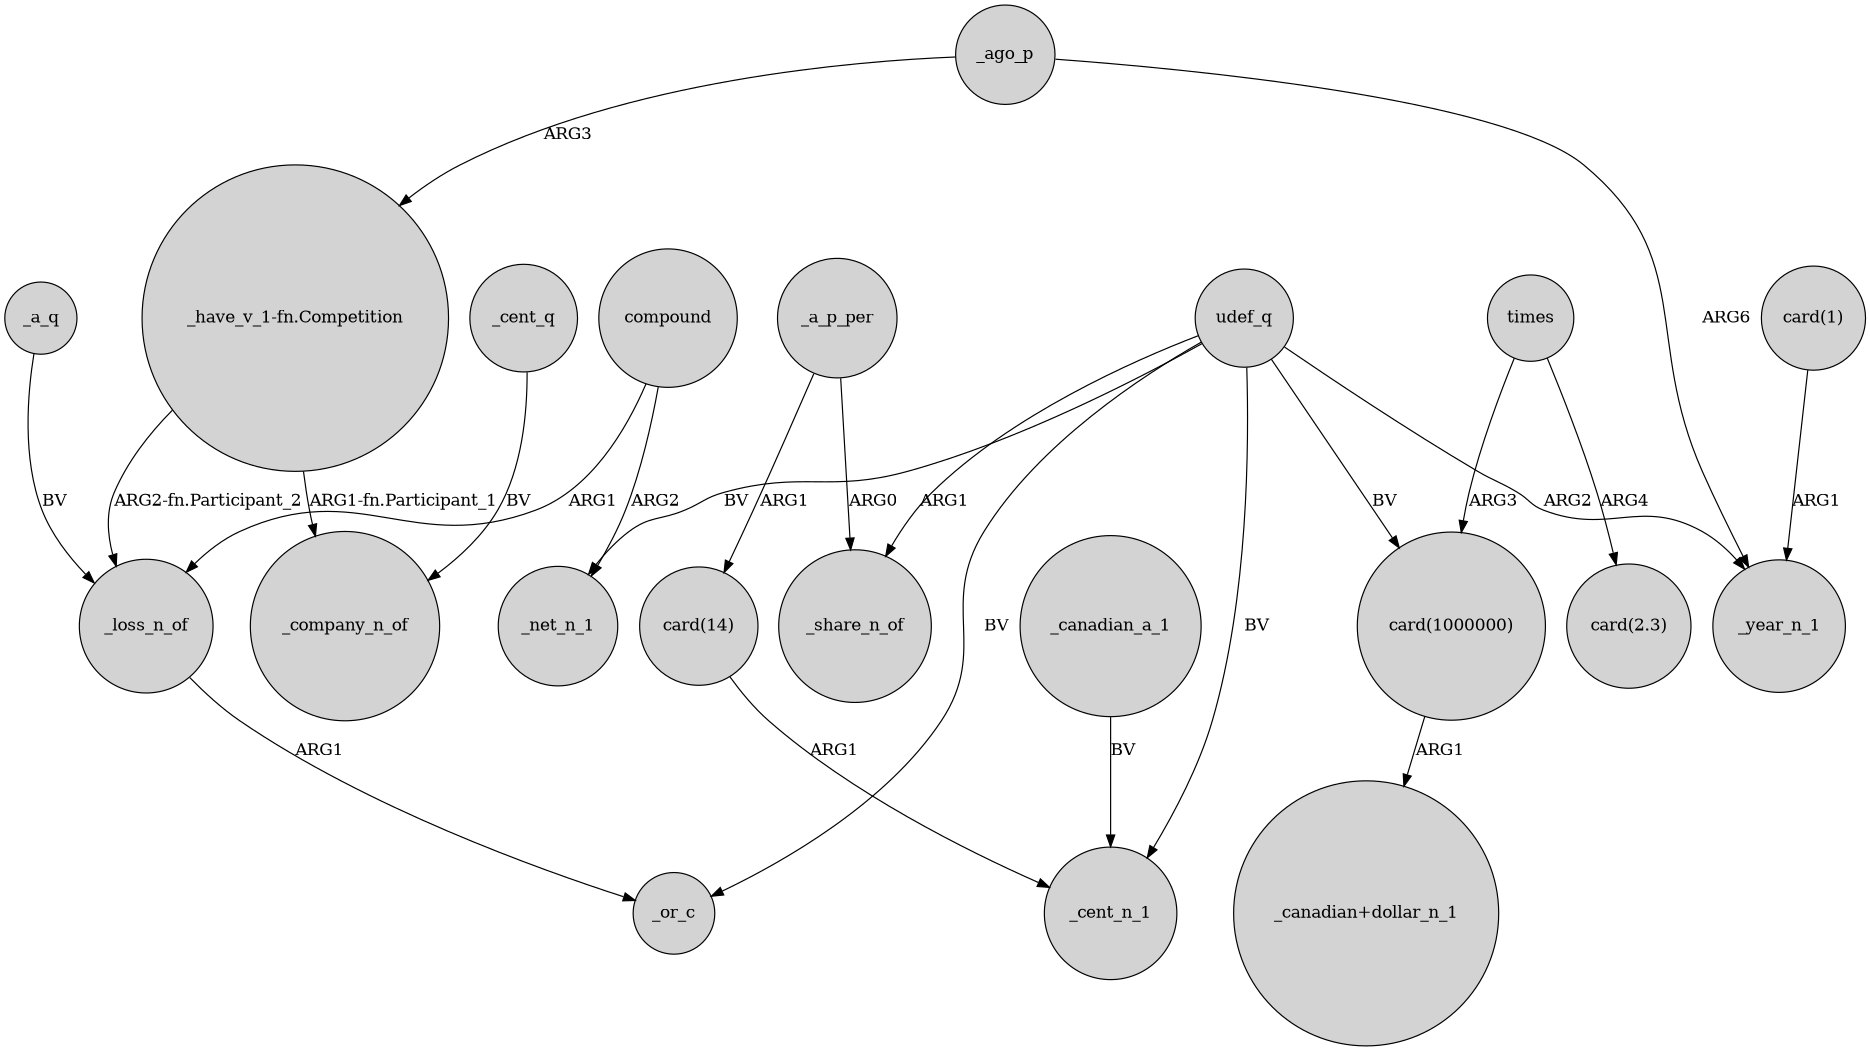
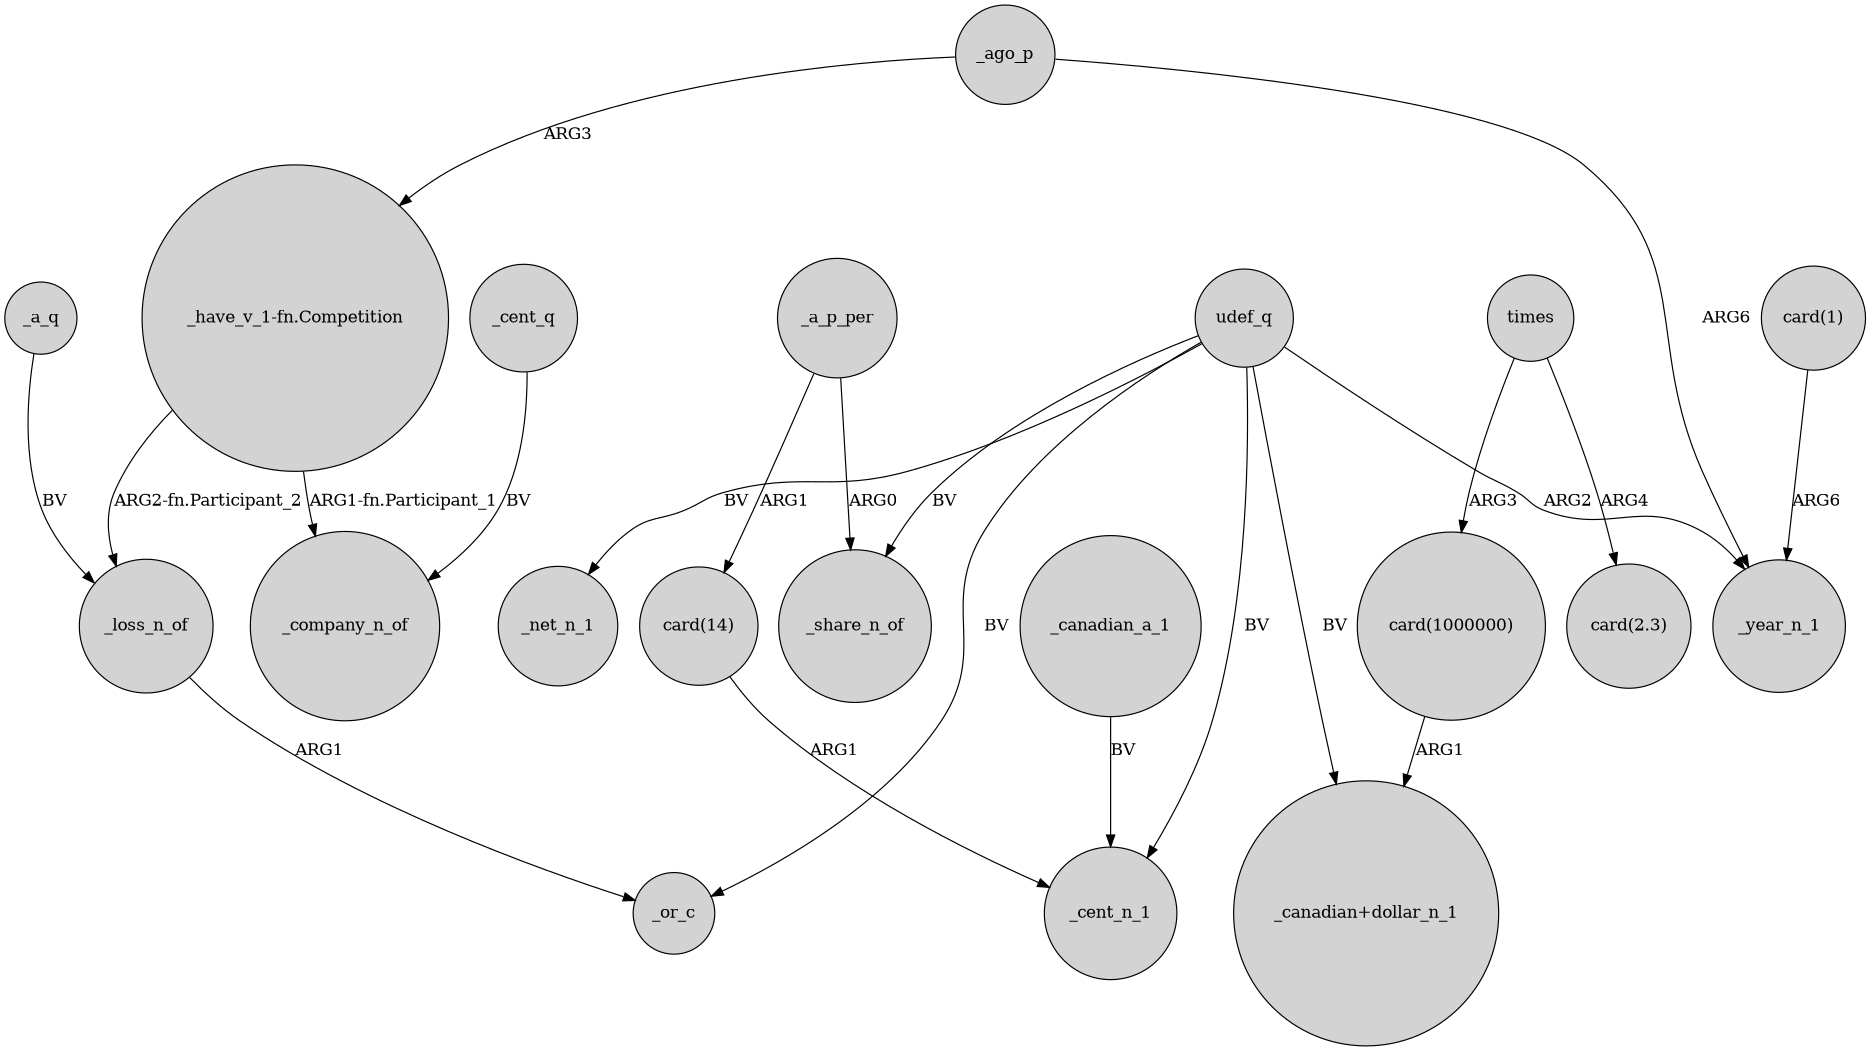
node "compound": removed
edge "udef_q" -> "card(1000000)": now "udef_q" -> "_canadian+dollar_n_1"
edge "udef_q" -> "_share_n_of": label "ARG1" -> "BV"
edge "card(1)" -> "_year_n_1": label "ARG1" -> "ARG6"
